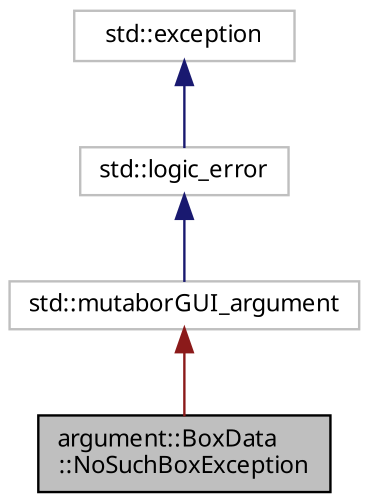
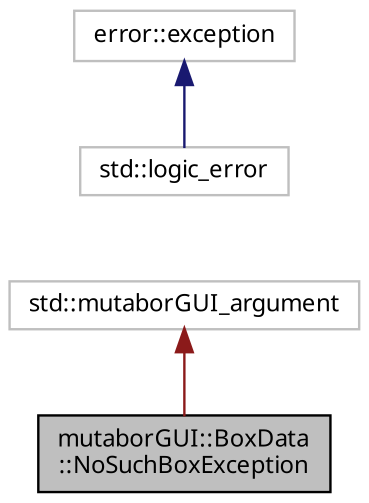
node "std::exception": label "std::exception" -> "error::exception"
edge "std::mutaborGUI_argument" -> "std::logic_error": removed
node "argument::BoxData ::NoSuchBoxException": label "argument::BoxData ::NoSuchBoxException" -> "mutaborGUI::BoxData ::NoSuchBoxException"
